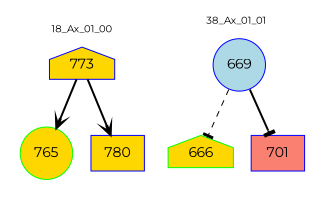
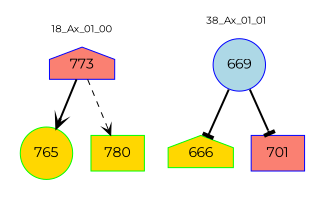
node "773": fillcolor gold -> salmon
edge "773" -> "780": style bold -> dashed
edge "669" -> "666": style dashed -> bold
node "780": color blue -> green
